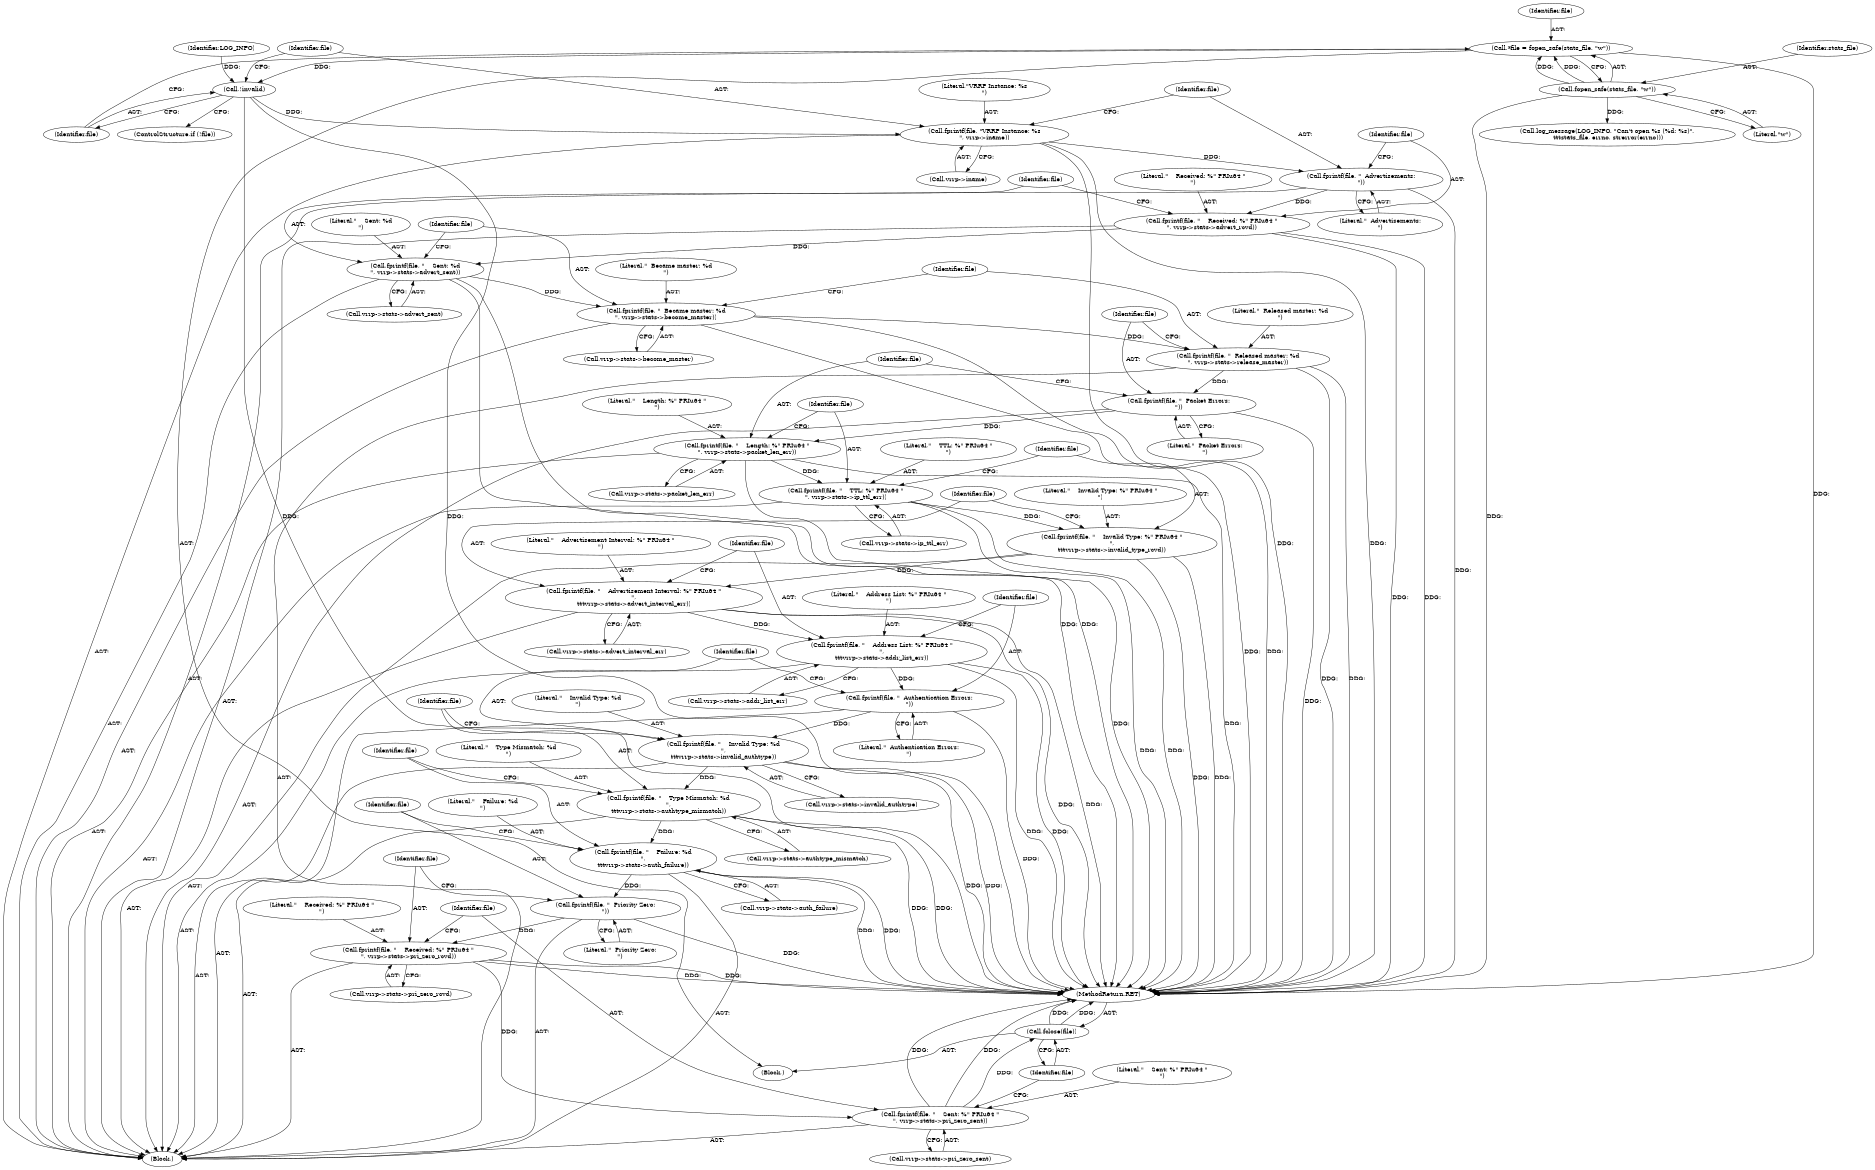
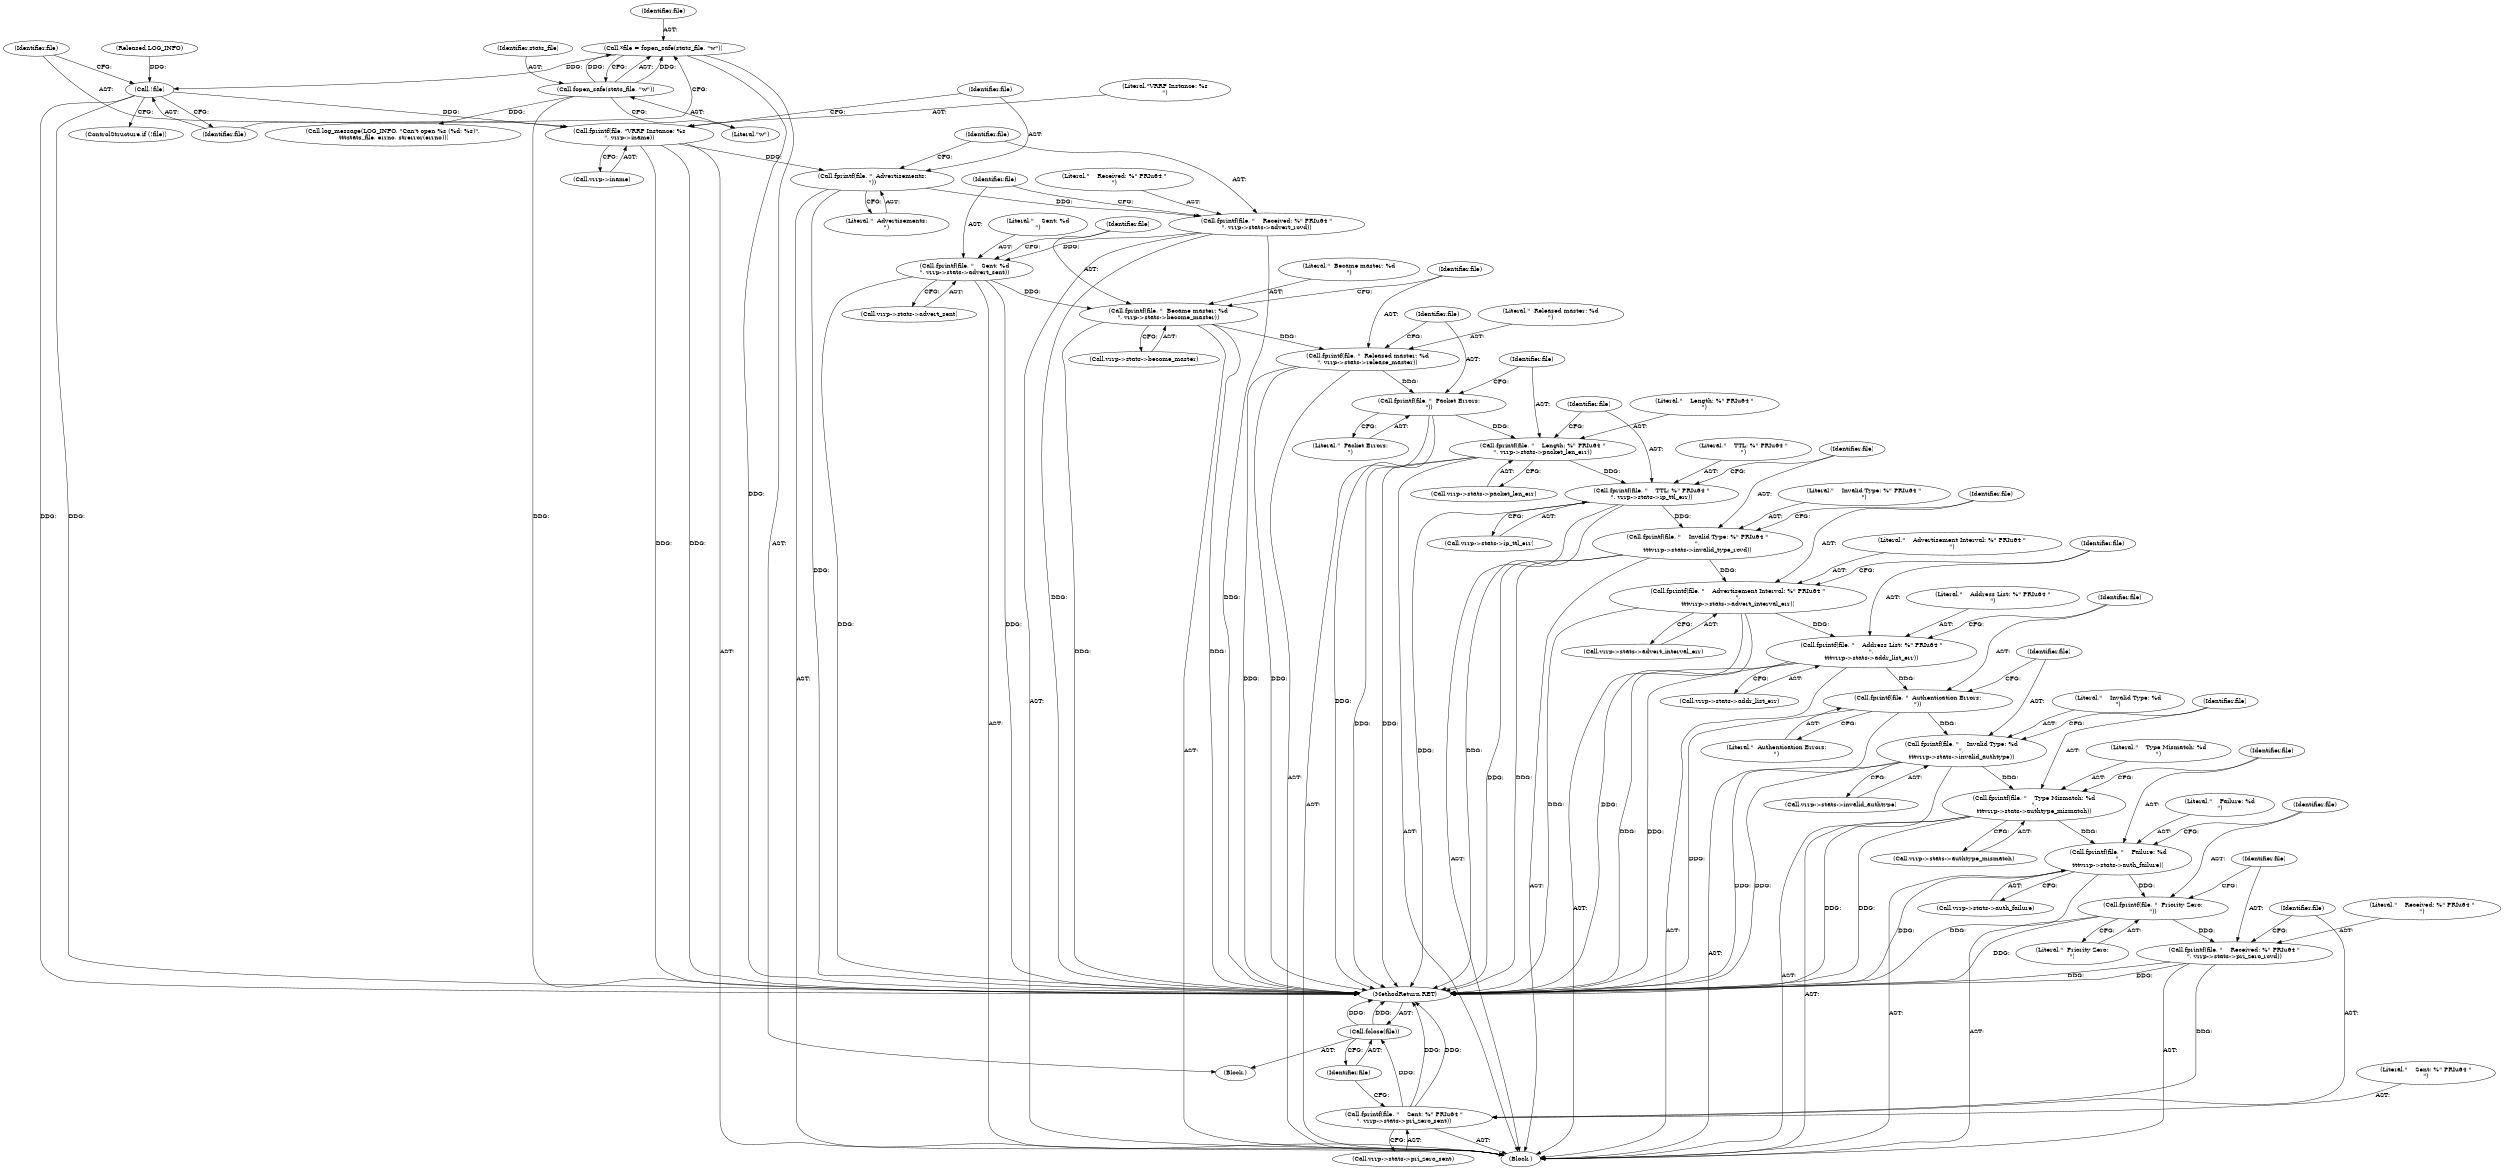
node "(Identifier,LOG_INFO)": label "(Identifier,LOG_INFO)" -> "(Released,LOG_INFO)"
node "(Call,!invalid)": label "(Call,!invalid)" -> "(Call,!file)"
node "(Call,vrrp->stats->pri_zero_rcvd)": removed
